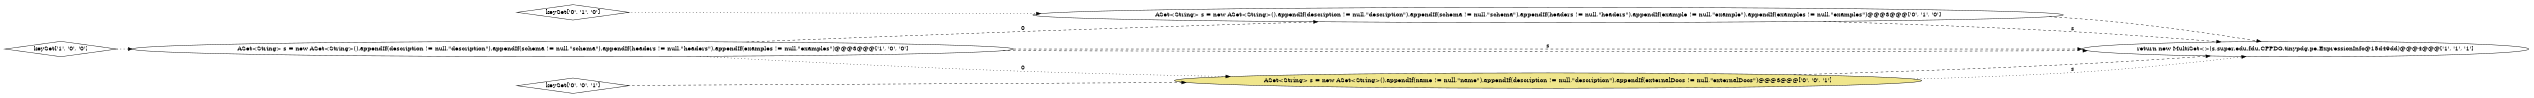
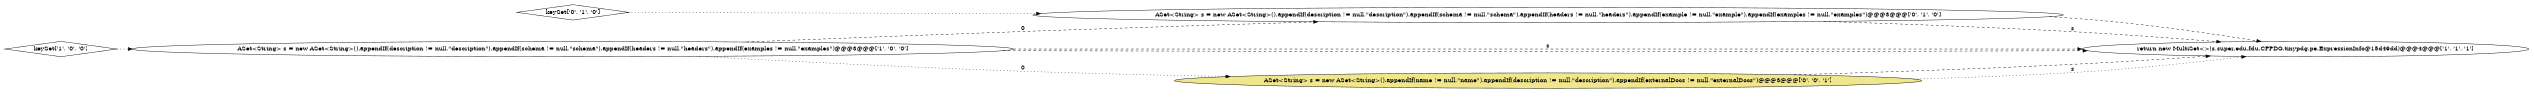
node "keySet['0', '0', '1']": removed
